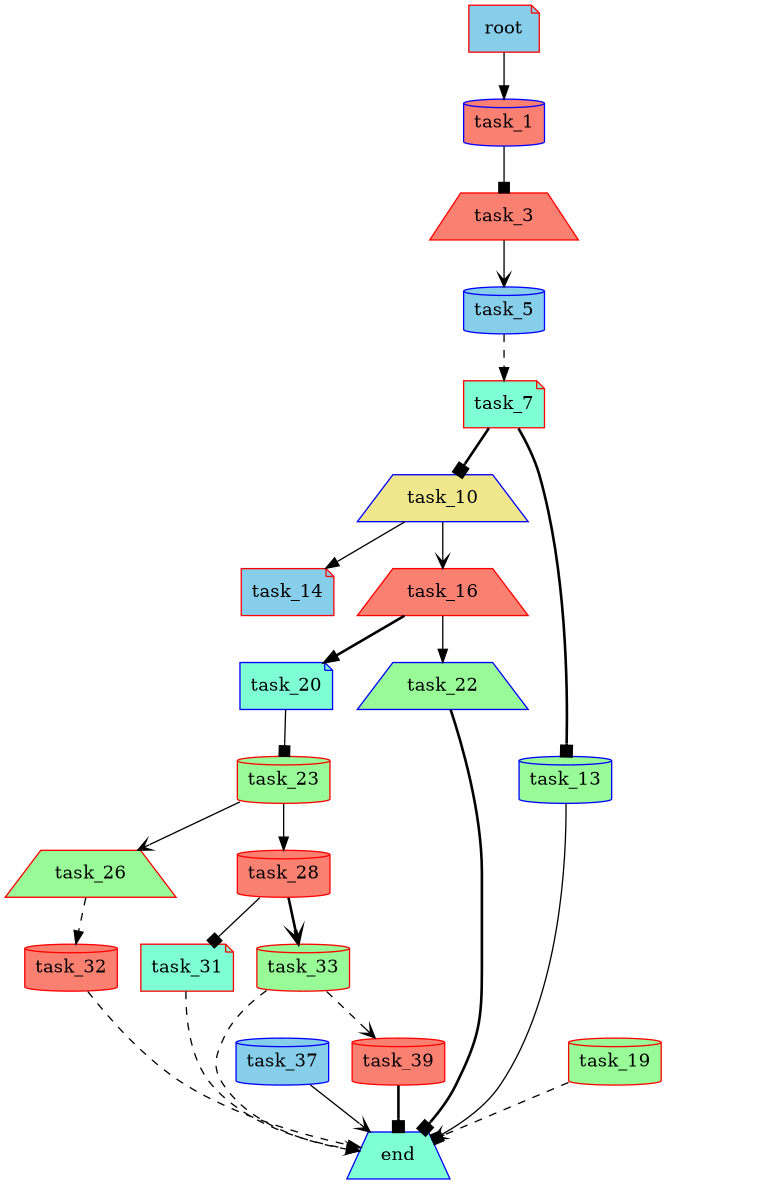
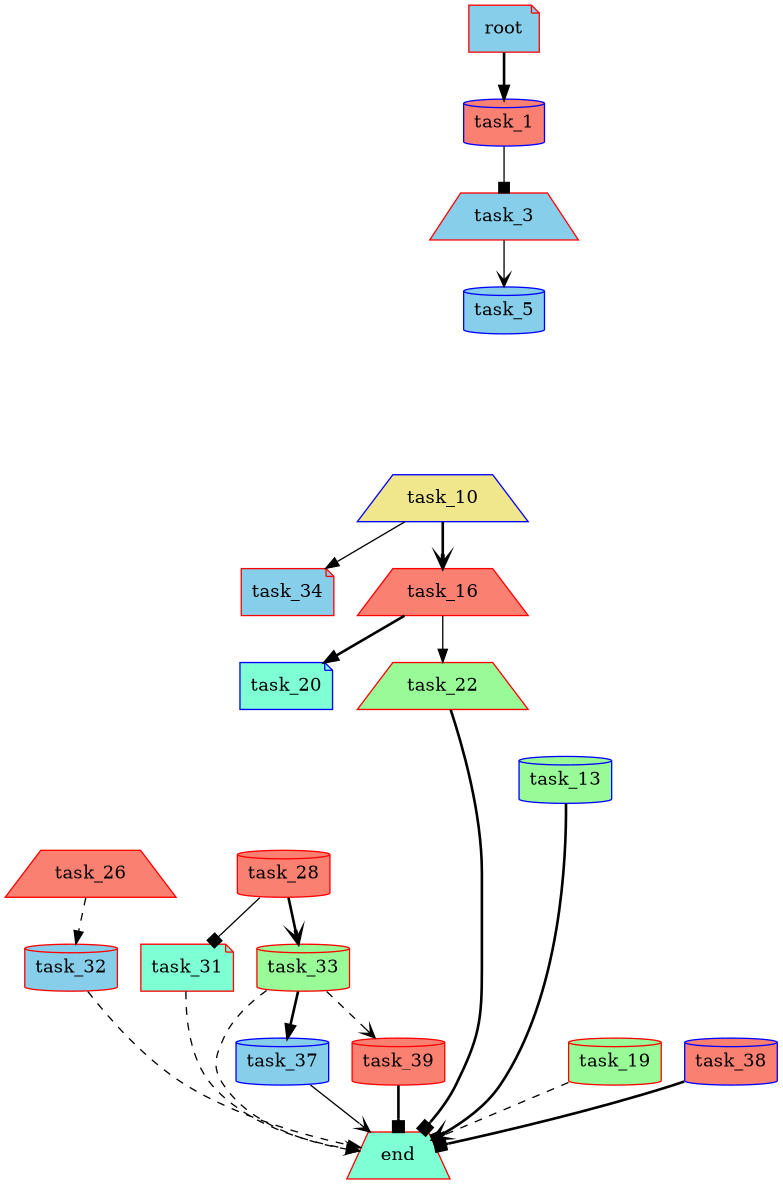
edge "root" -> "task_1": style solid -> bold
node "task_3": fillcolor salmon -> skyblue
node "task_7": removed
edge "task_10" -> "task_16": style solid -> bold
node "task_14": label "task_14" -> "task_34"
node "task_22": color blue -> red
node "task_23": removed
node "task_26": fillcolor palegreen -> salmon
node "task_32": fillcolor salmon -> skyblue
edge "task_13" -> "end": style solid -> bold
edge "task_33" -> "task_37": added
node "task_38": added
node "end": color blue -> red
